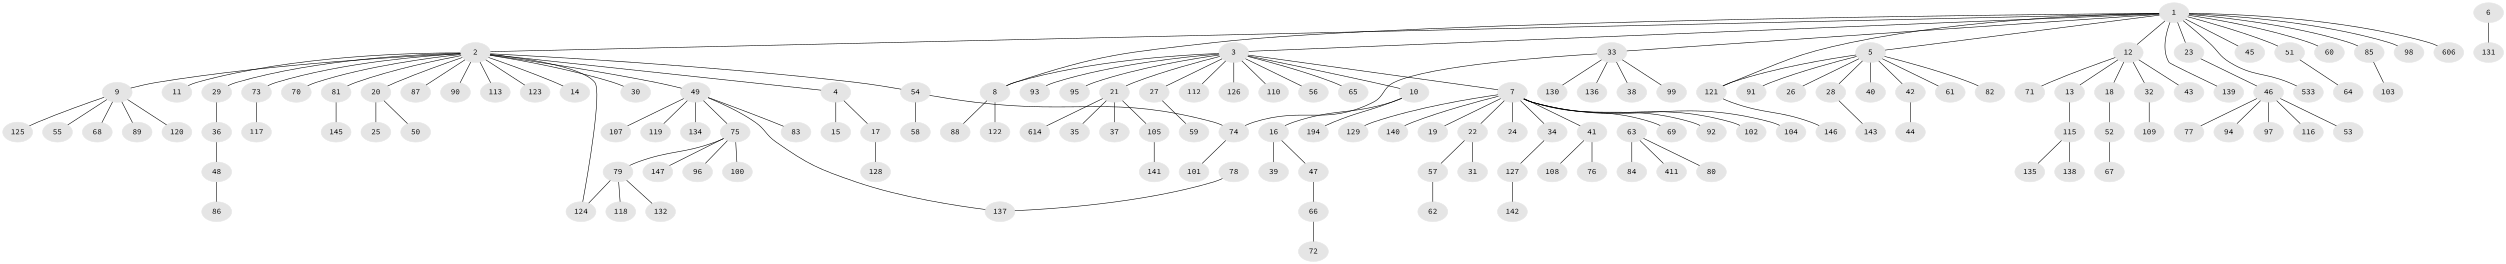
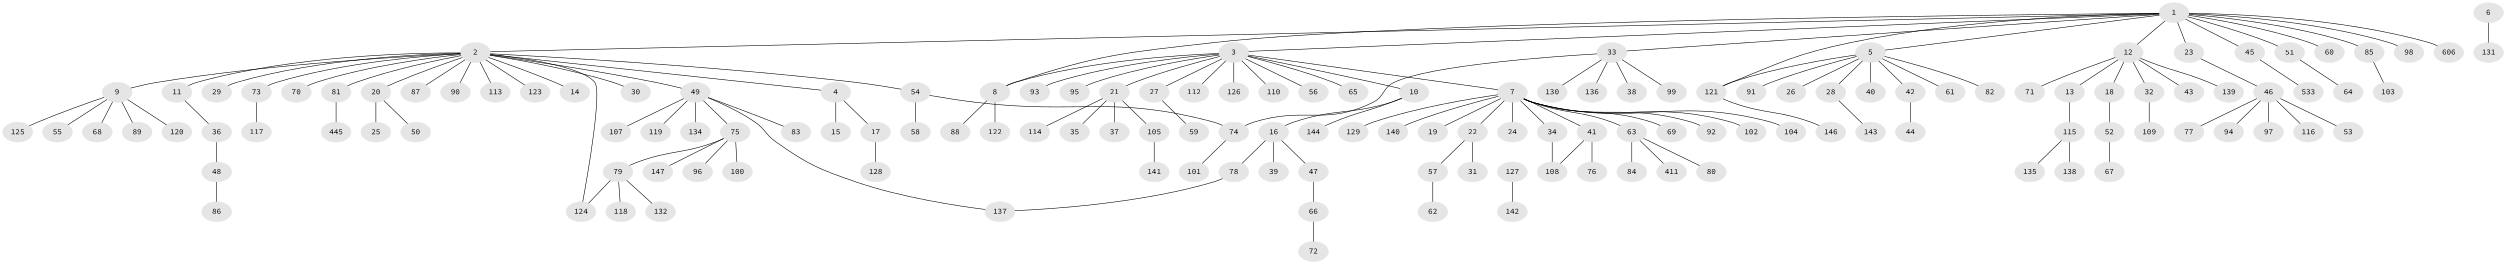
edge "1" -- "533": now "45" -- "533"
edge "1" -- "139": now "12" -- "139"
edge "29" -- "36": now "11" -- "36"
edge "7" -- "63": added
node "145": label "145" -> "445"
node "614": label "614" -> "114"
node "194": label "194" -> "144"
edge "16" -- "78": added
edge "34" -- "127": now "34" -- "108"
